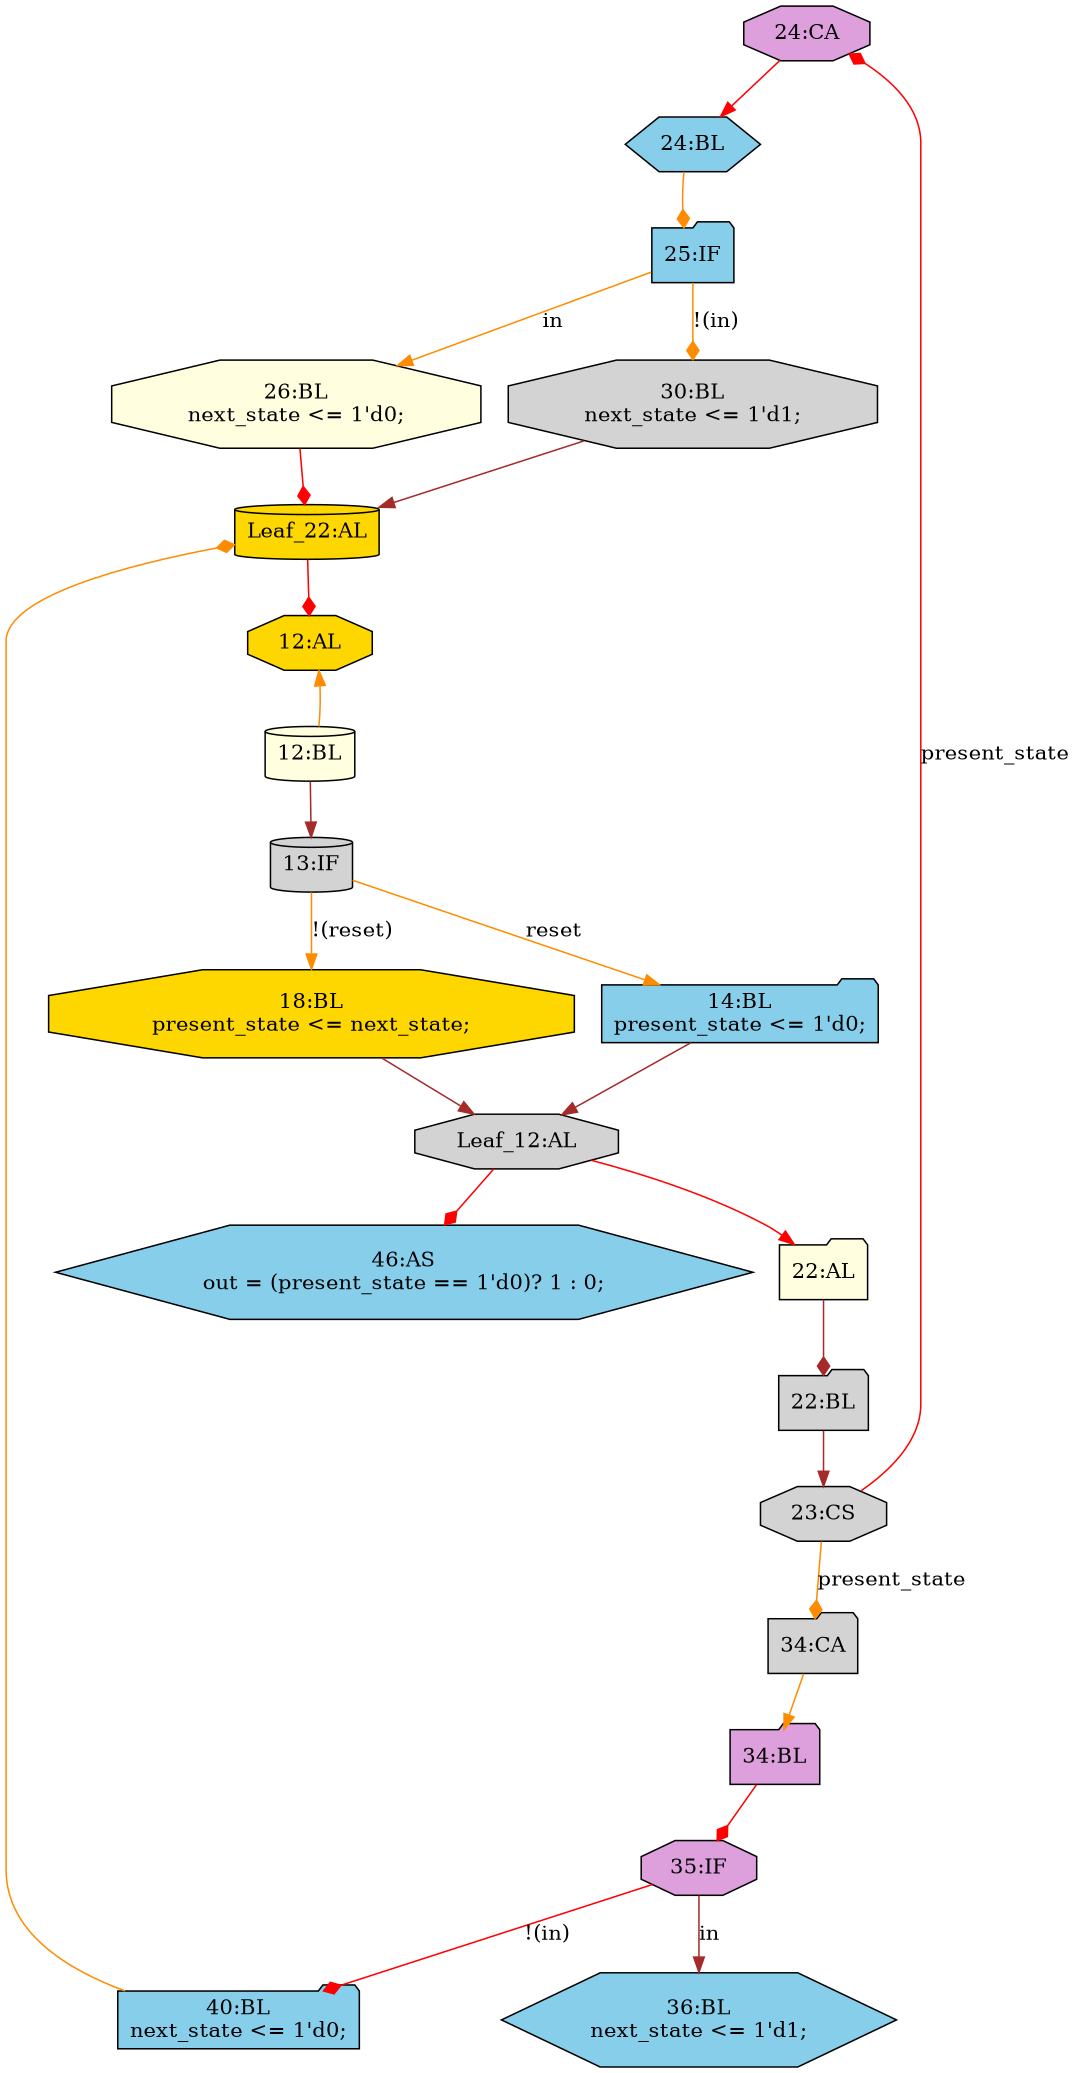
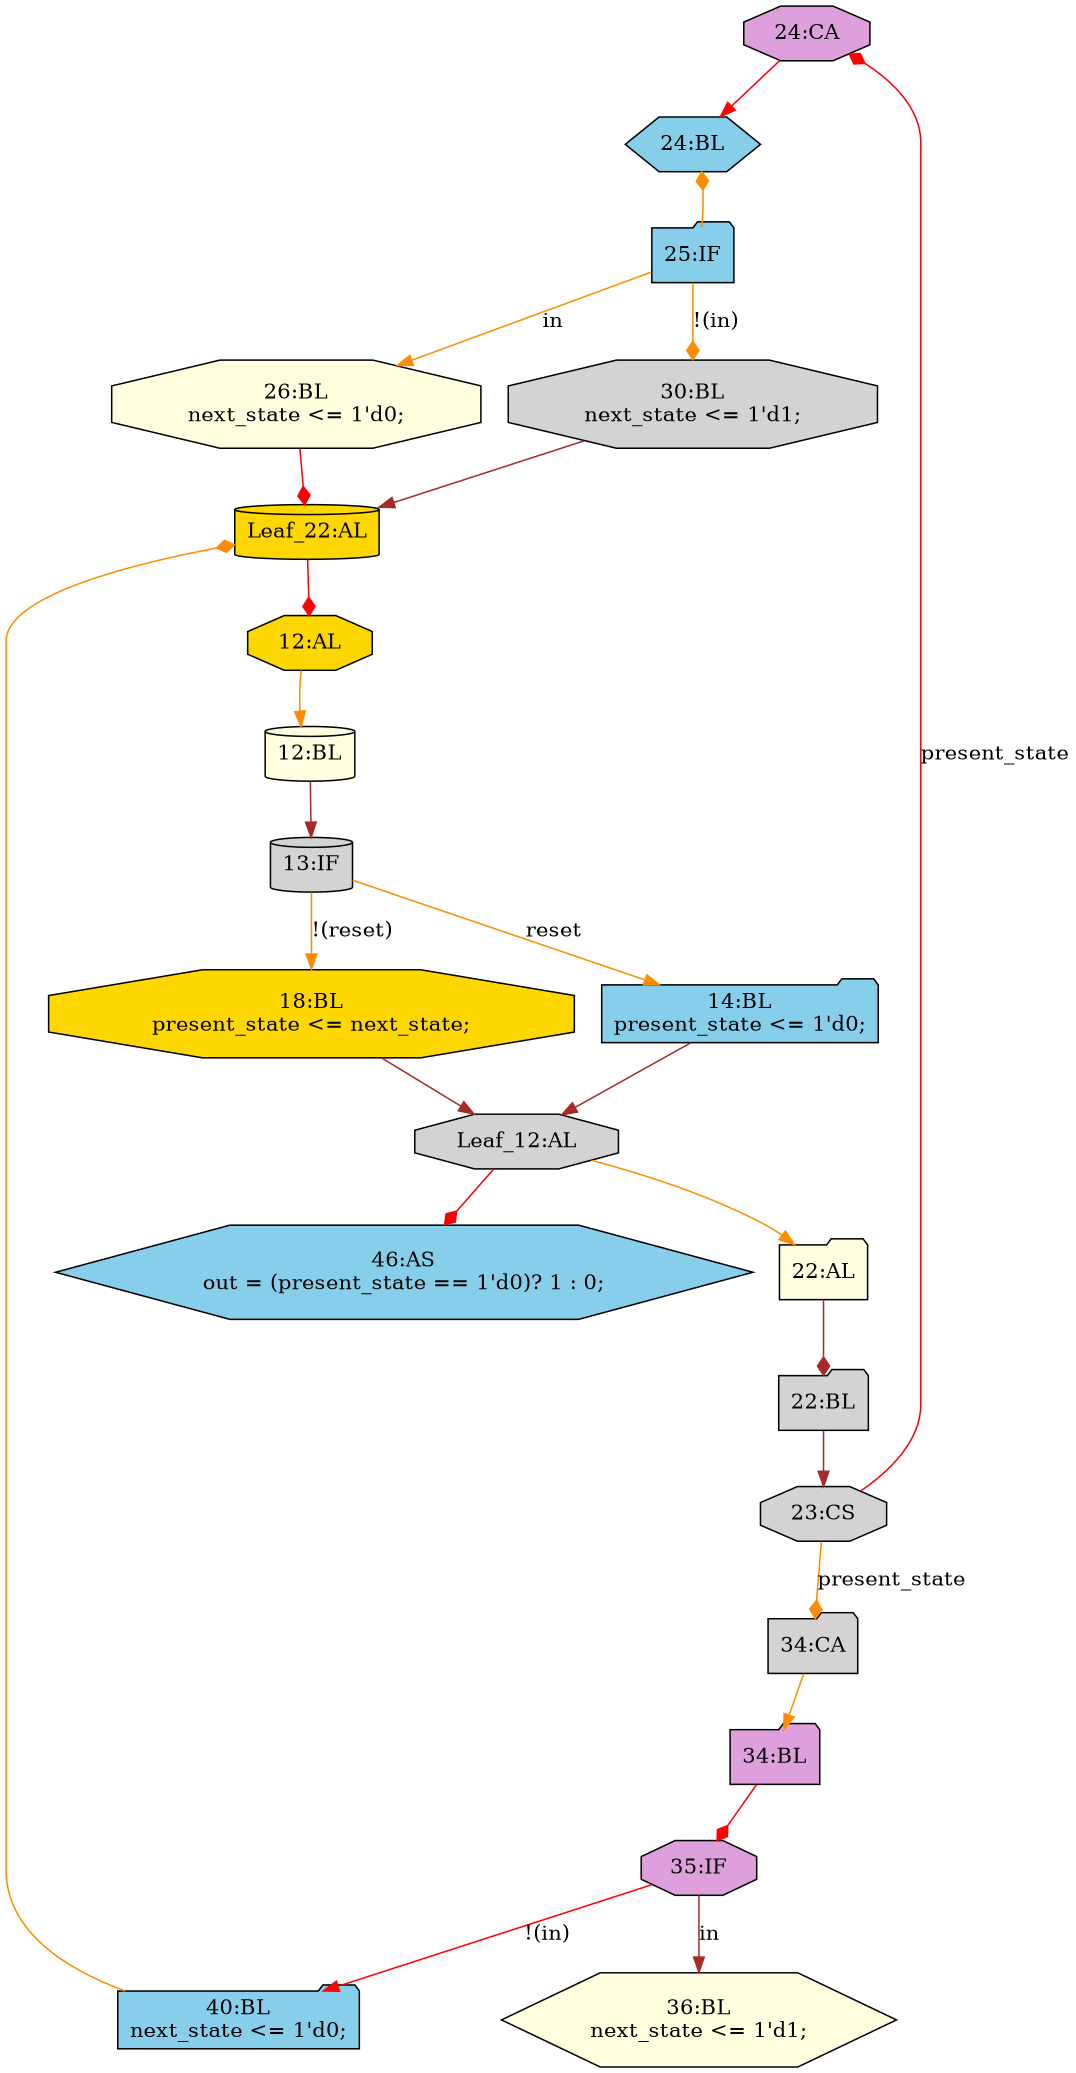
edge "24:BL" -> "25:IF": reversed
edge "12:BL" -> "12:AL": reversed
edge "Leaf_12:AL" -> "22:AL": color red -> darkorange
edge "35:IF" -> "40:BL next_state <= 1'd0;": arrowhead diamond -> normal
node "36:BL next_state <= 1'd1;": fillcolor skyblue -> lightyellow
